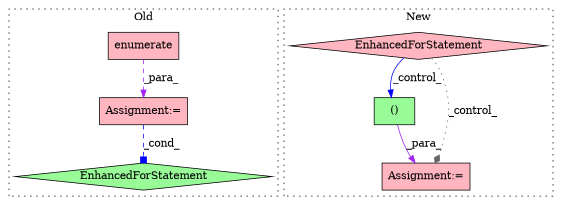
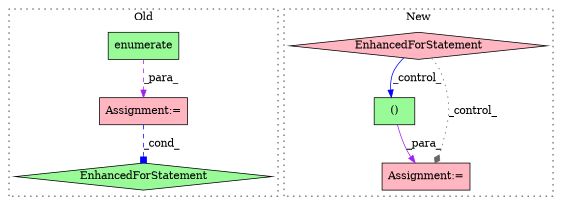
node "enumerate": fillcolor lightpink -> palegreen
